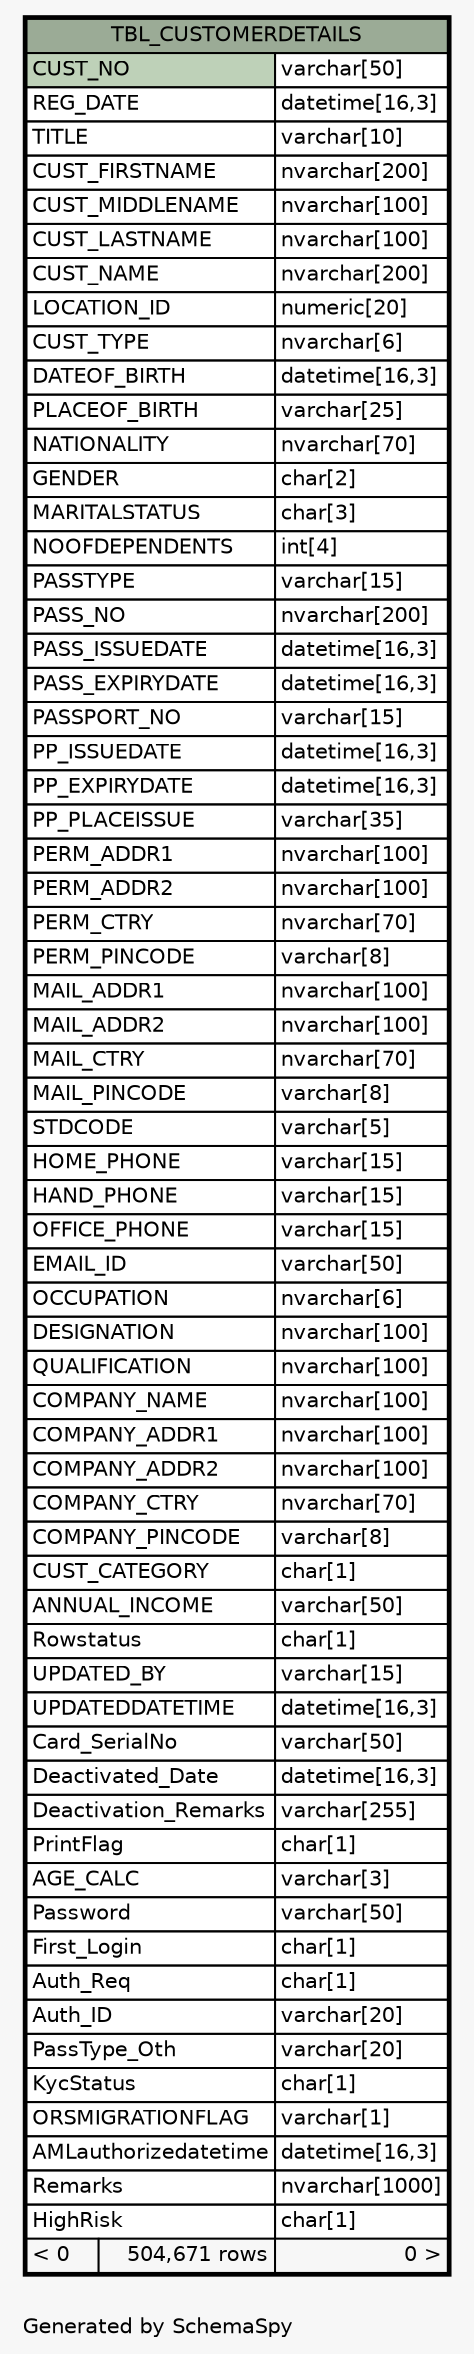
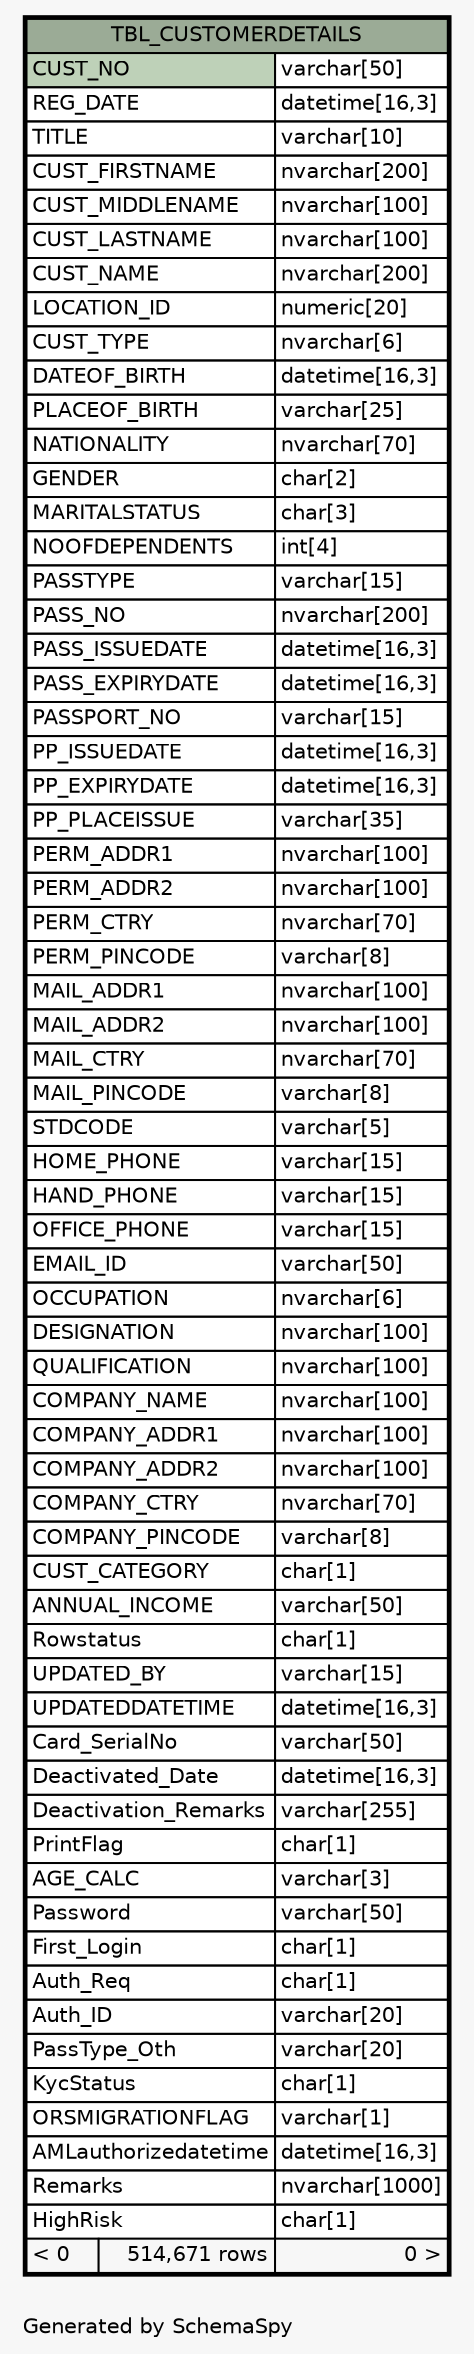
node "TBL_CUSTOMERDETAILS": text "504,671 rows" -> "514,671 rows"
